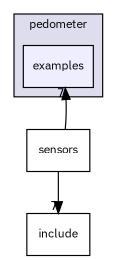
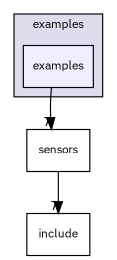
cluster "pedometer": label "pedometer" -> "examples"
edge "sensors" -> "examples": reversed
